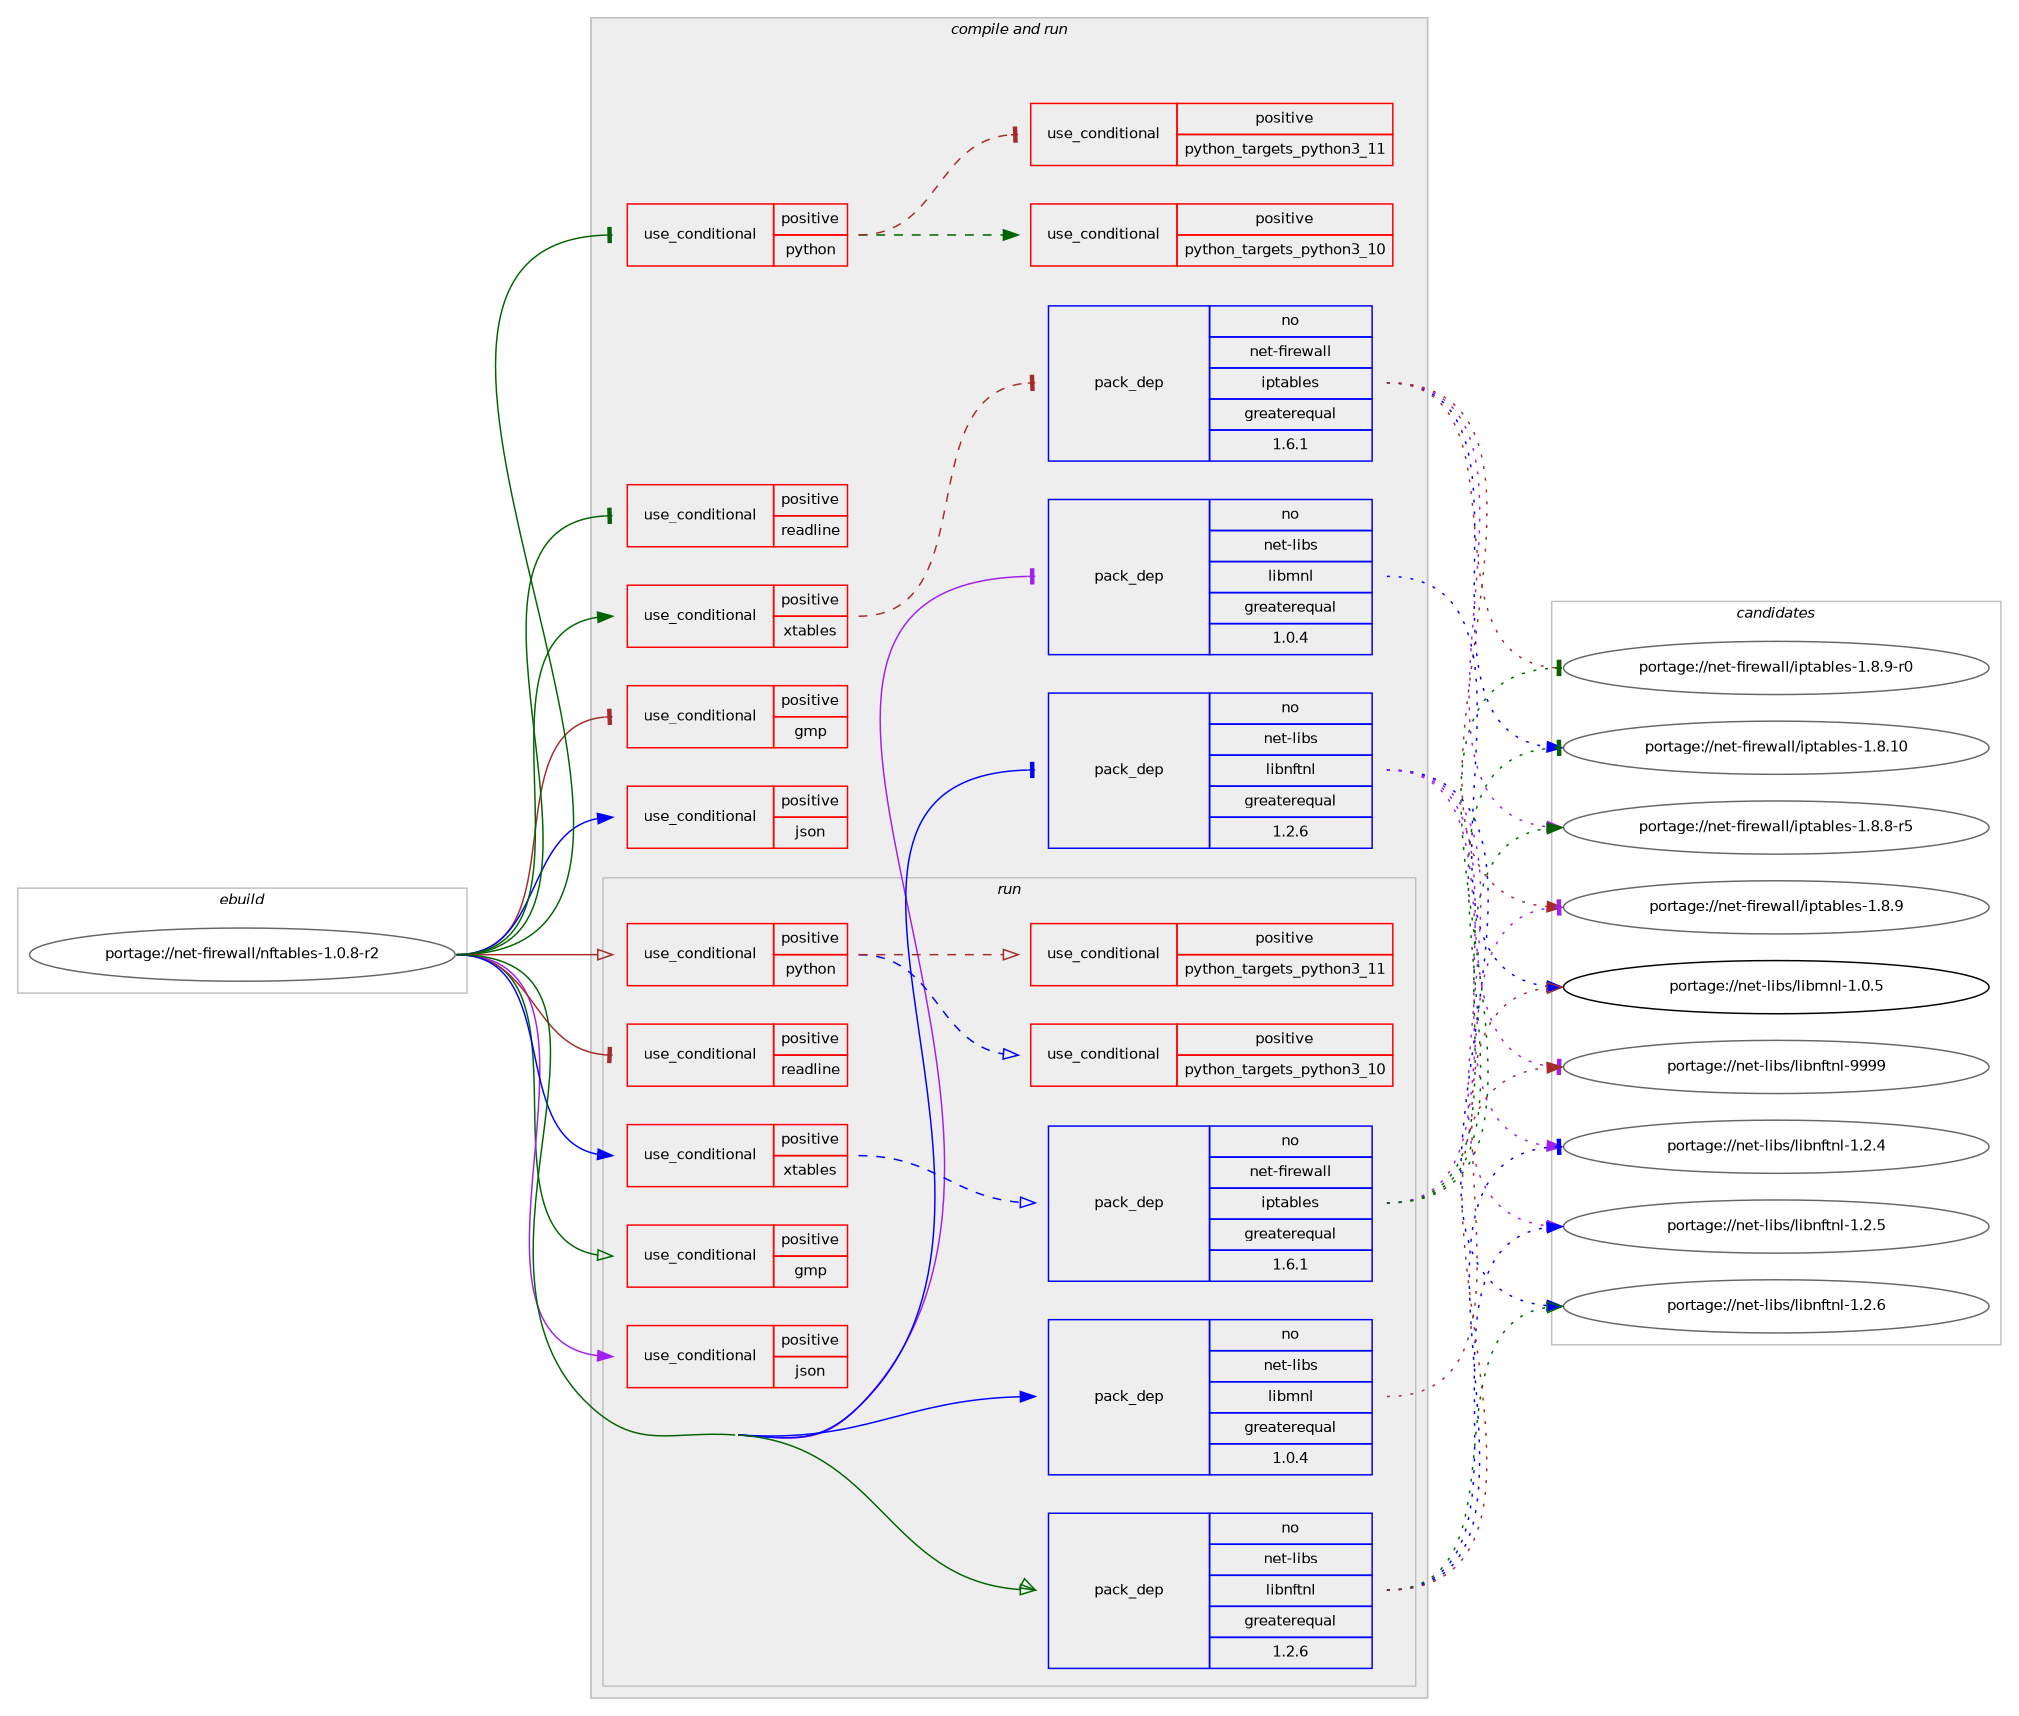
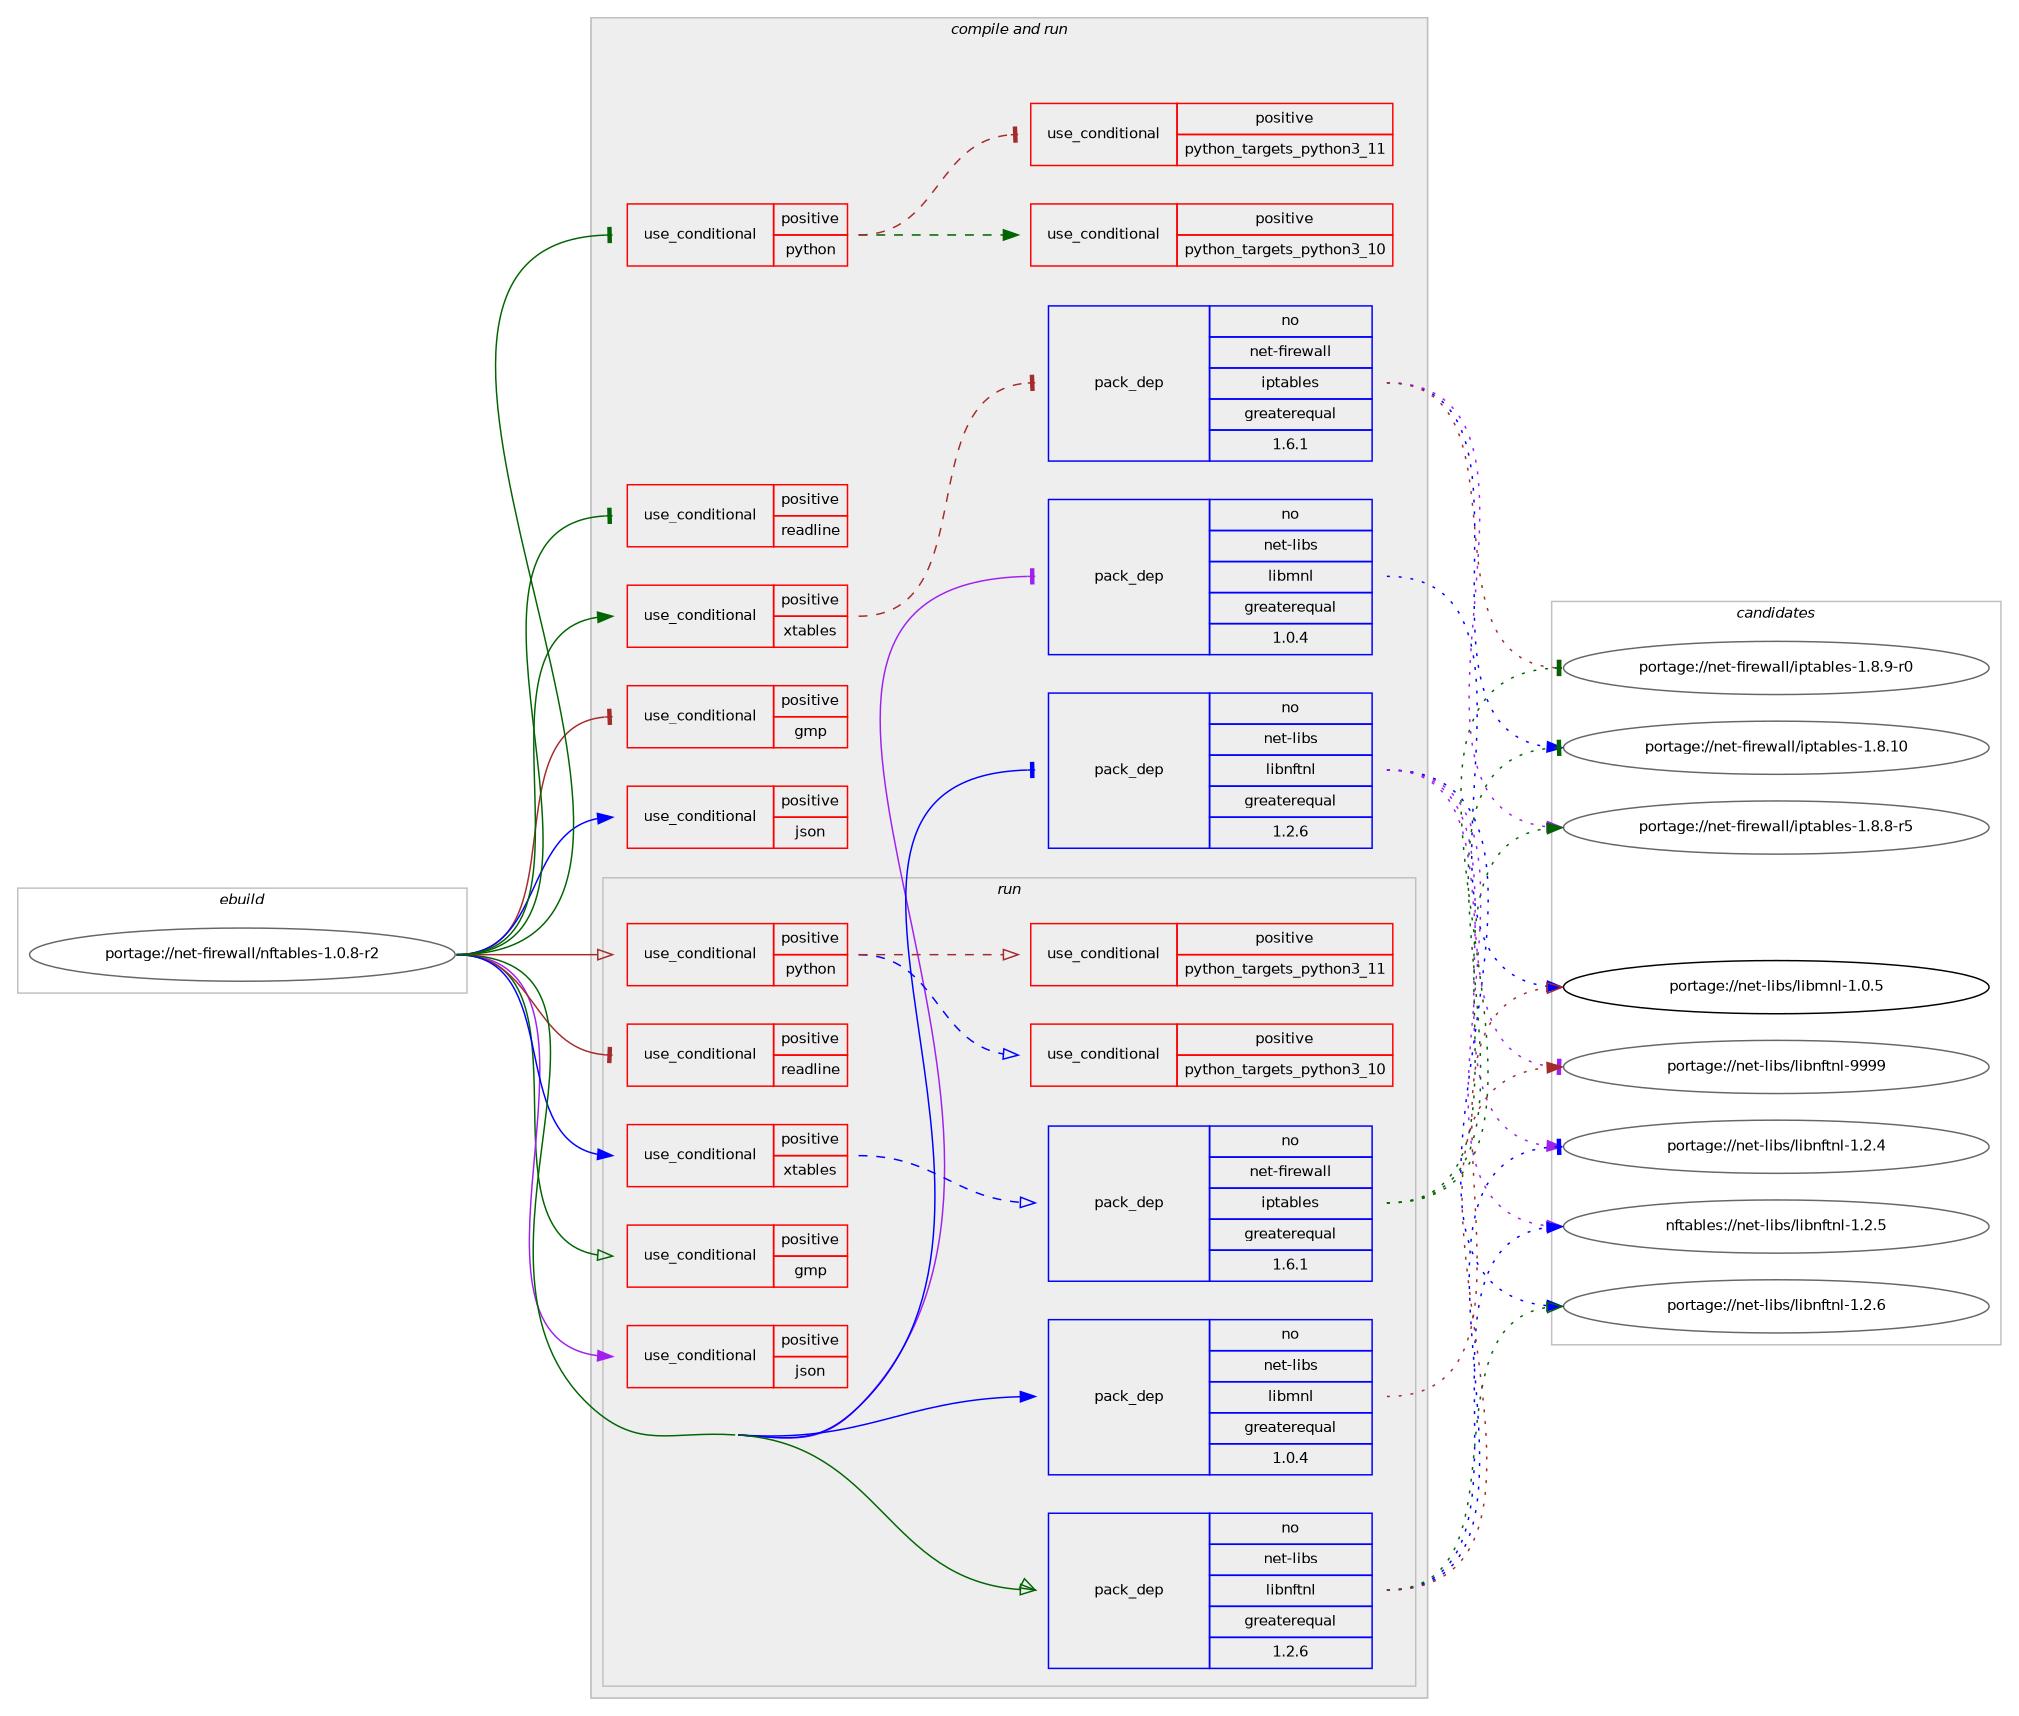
node "portage://net-firewall/iptables-1.8.9": removed
node "portage://net-libs/libnftnl-1.2.5": label "portage://net-libs/libnftnl-1.2.5" -> "nftables://net-libs/libnftnl-1.2.5"
